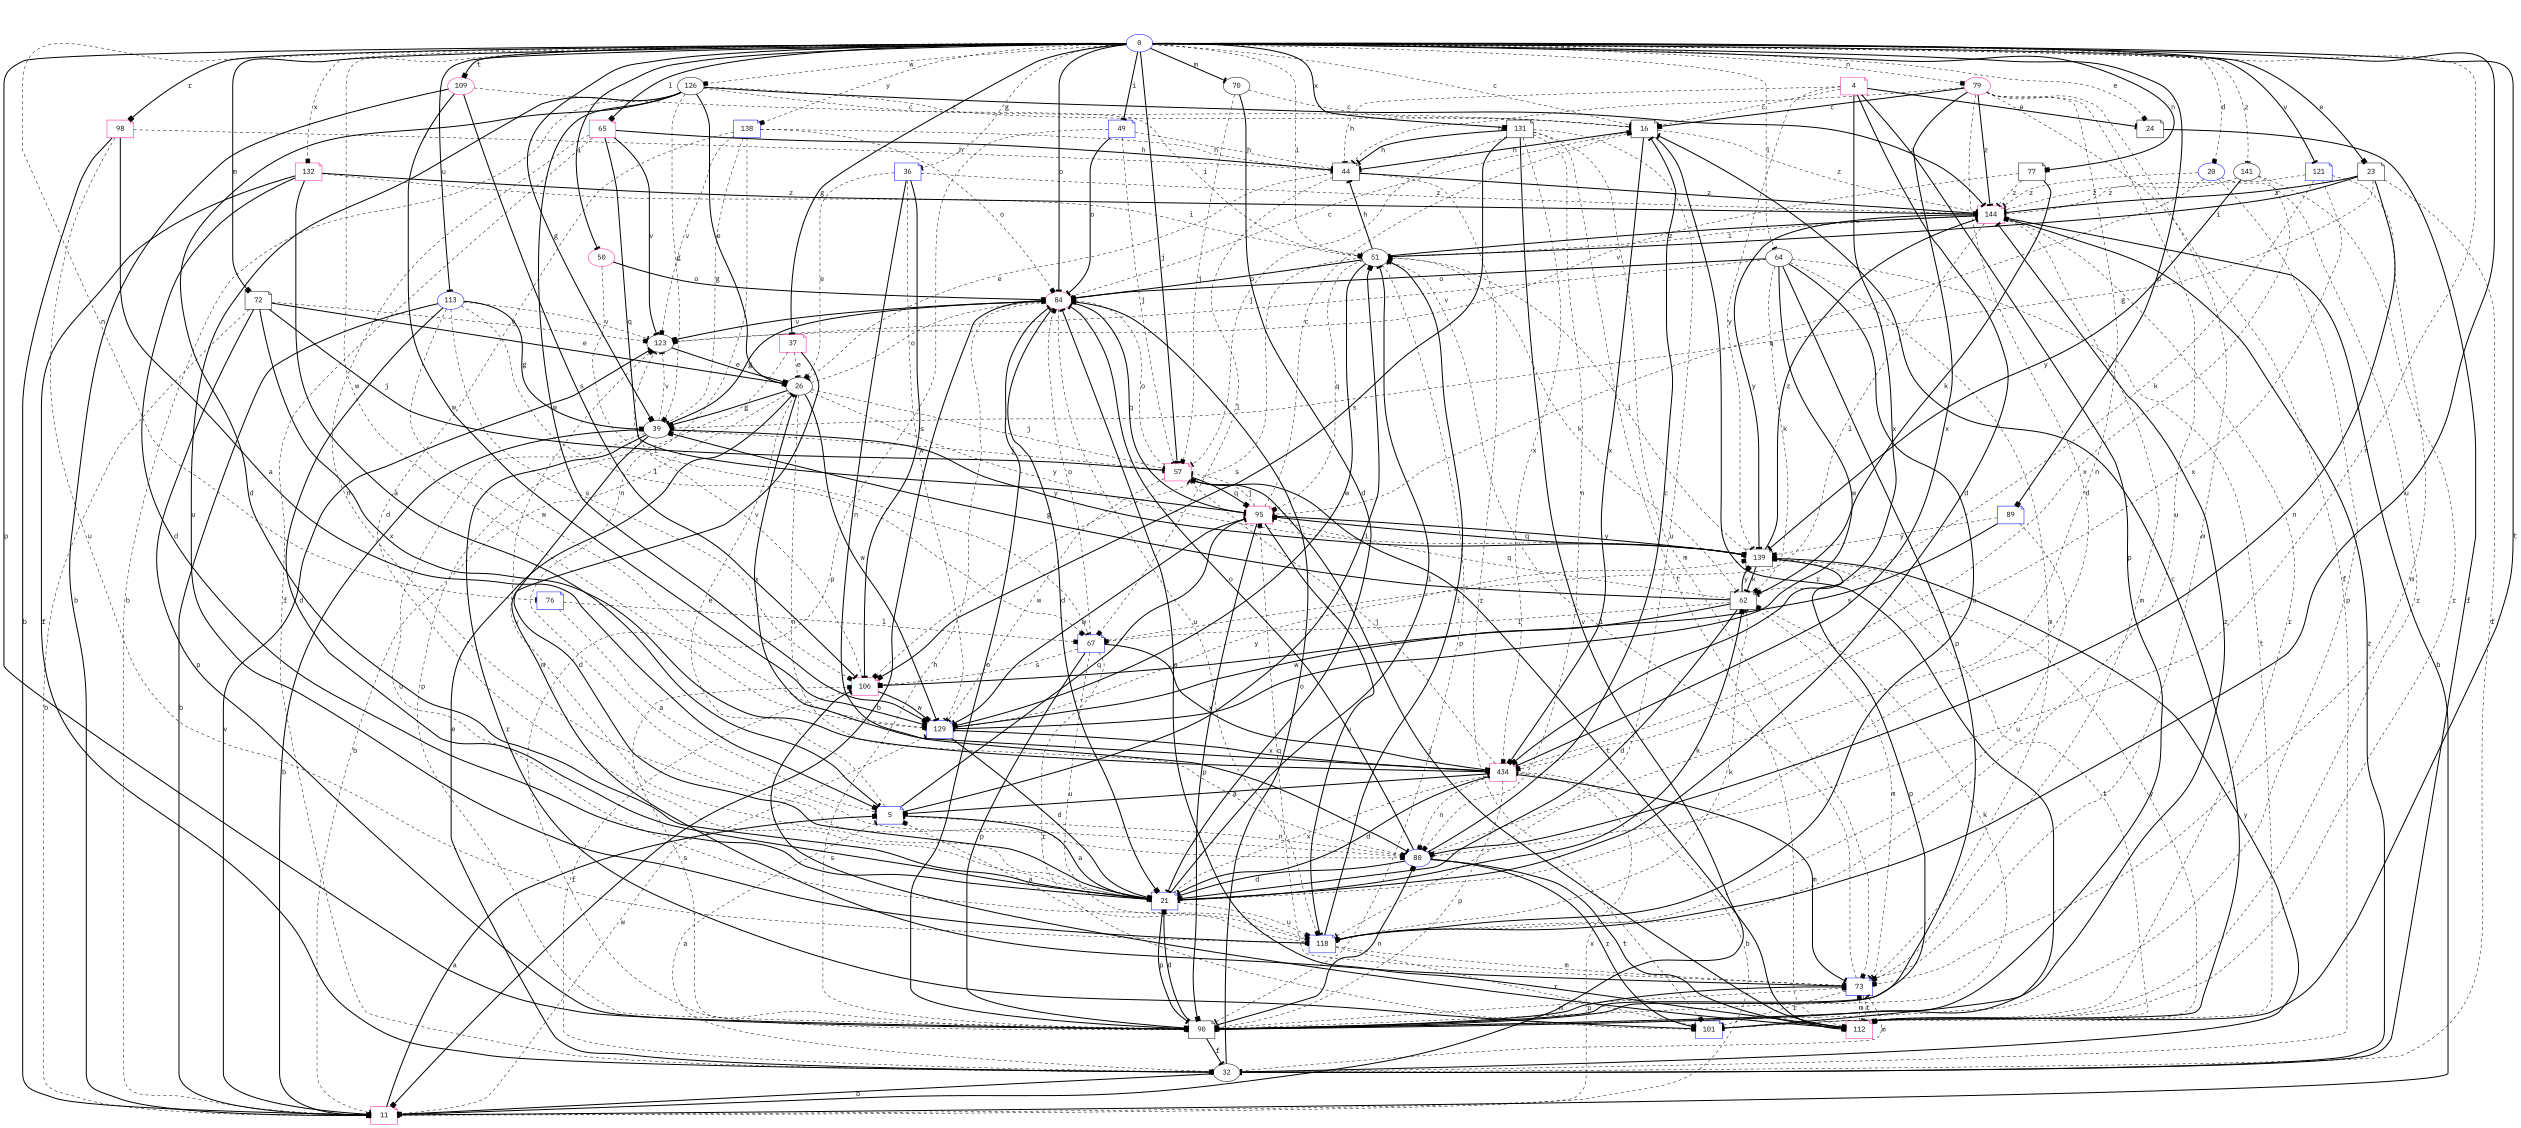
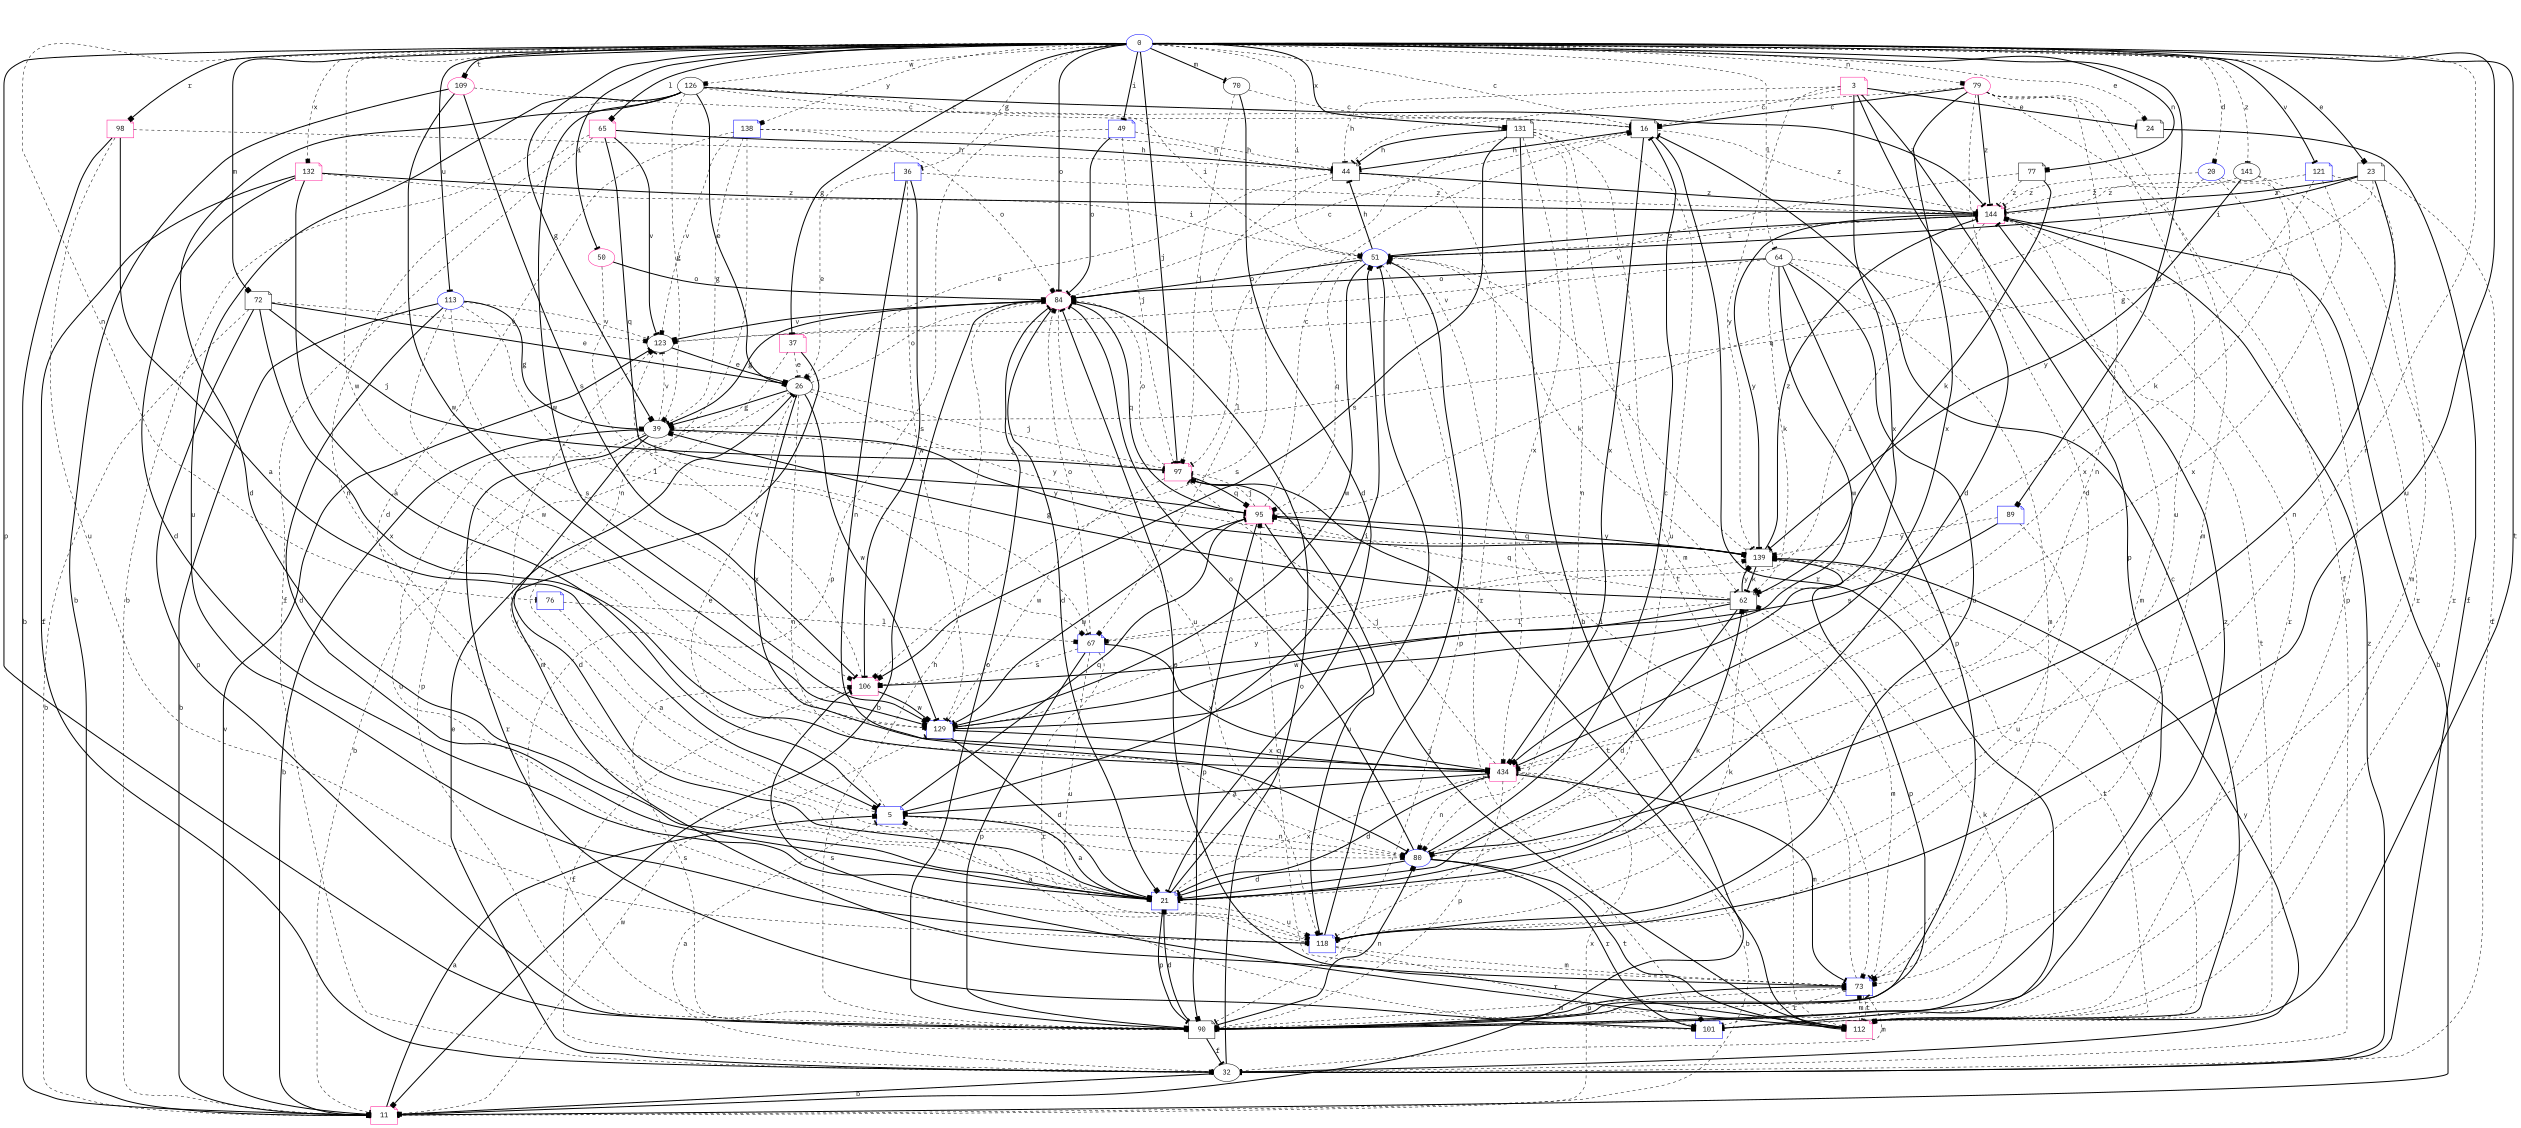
node "4": label "4" -> "3"
node "51": color black -> blue
node "57": label "57" -> "97"
edge "131" -> "11": label "v" -> "b"
